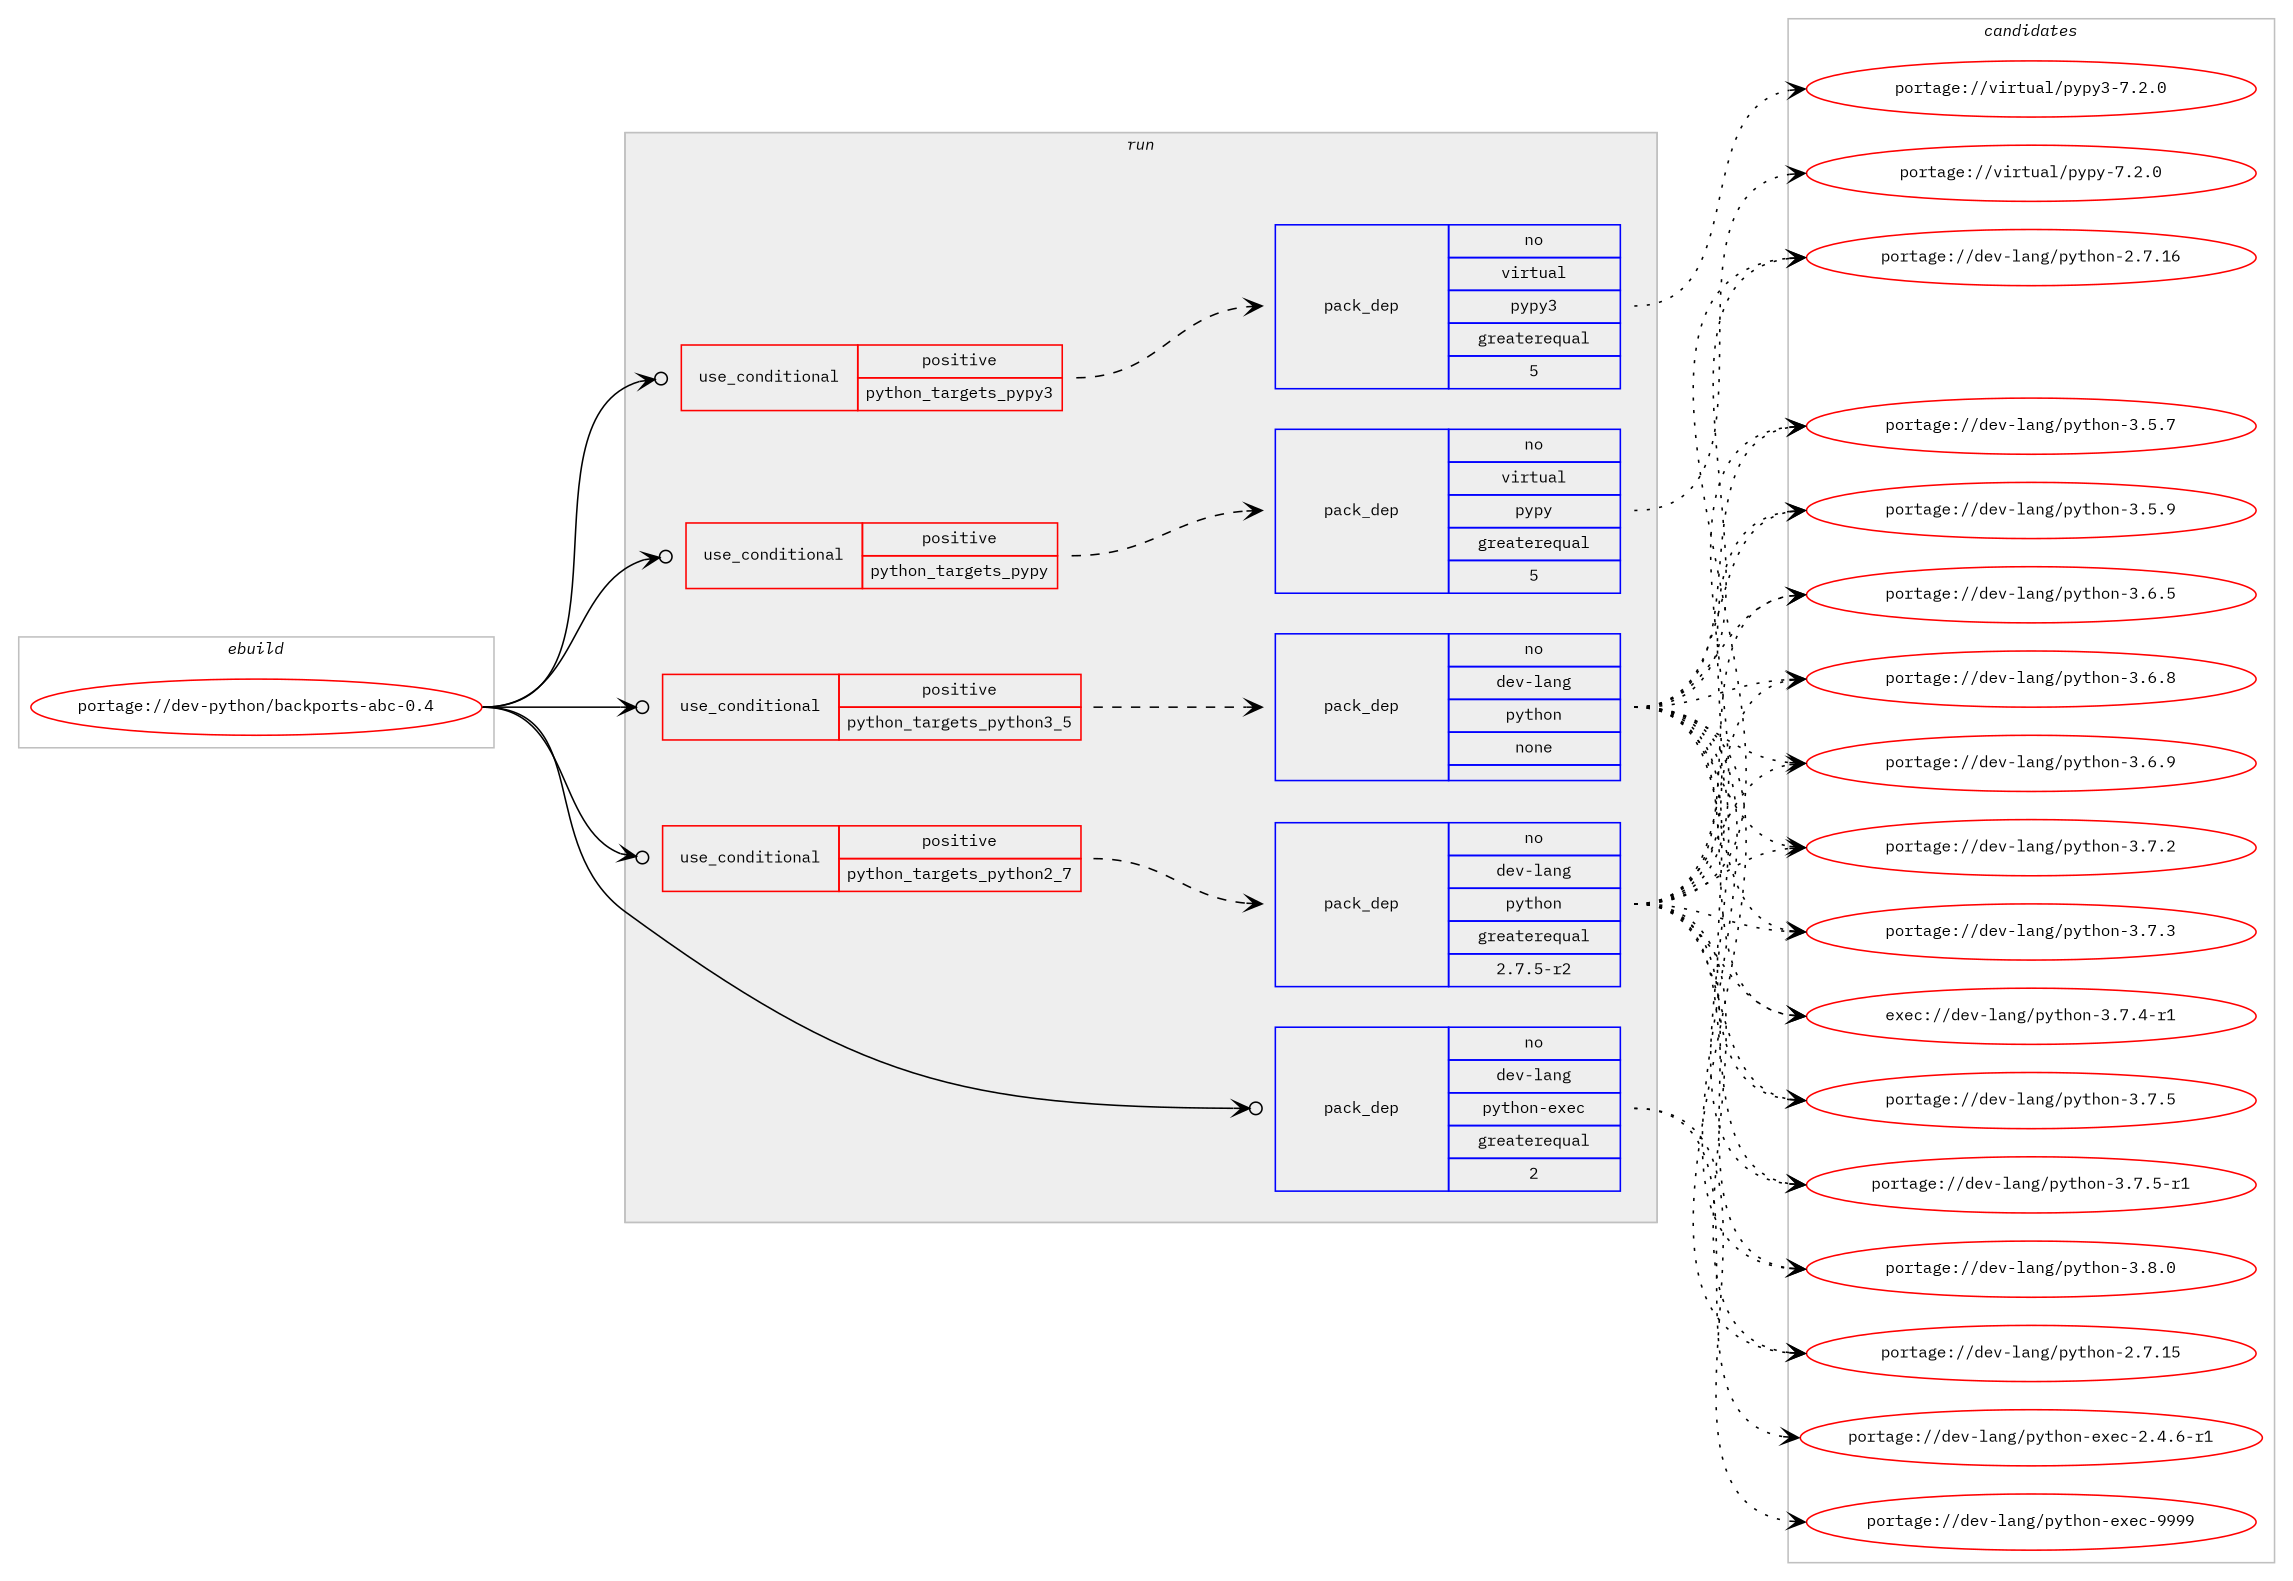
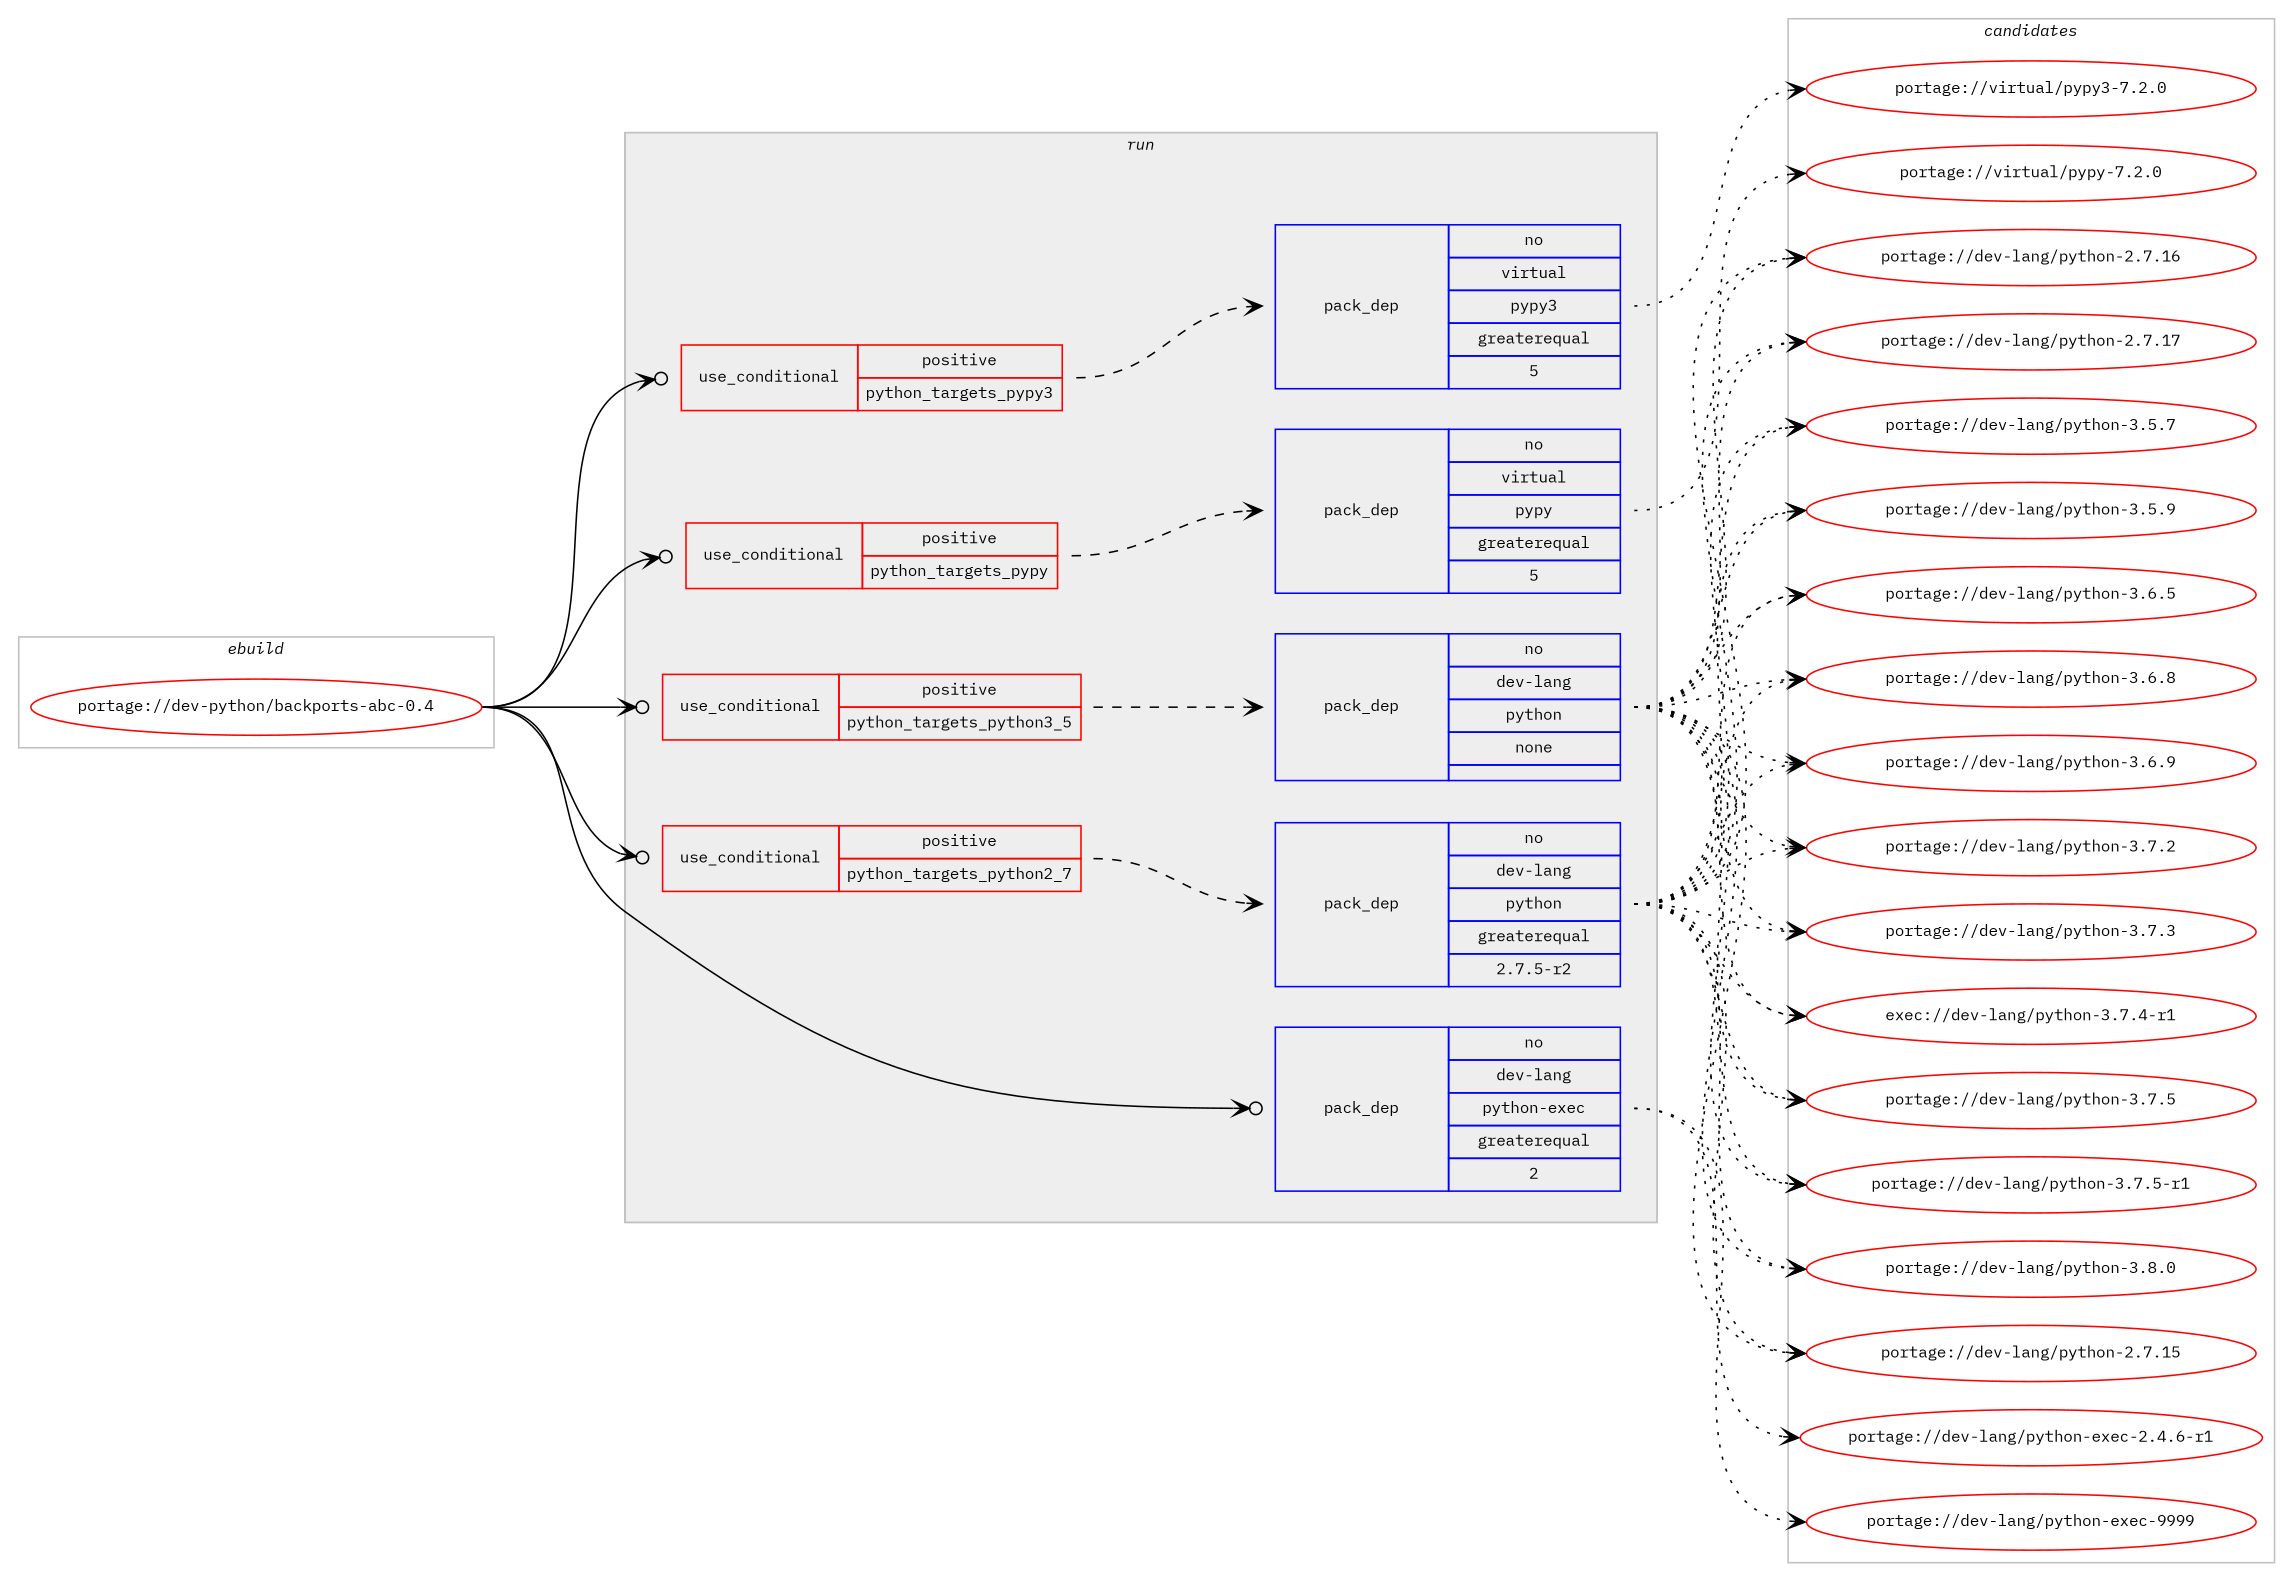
node "portage://dev-lang/python-2.7.17": added
